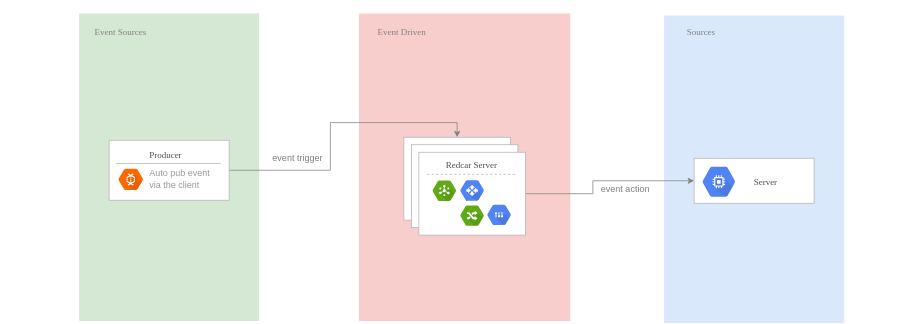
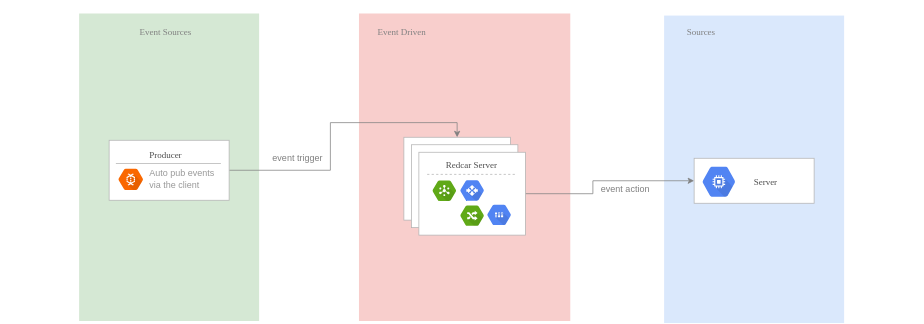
node "Event Sources": moved (120, 32) -> (165, 32)
node "Auto pub event via the client": label "Auto pub event via the client" -> "Auto pub events via the client"
